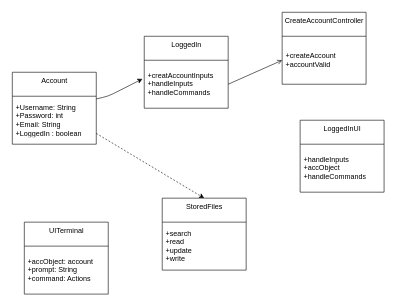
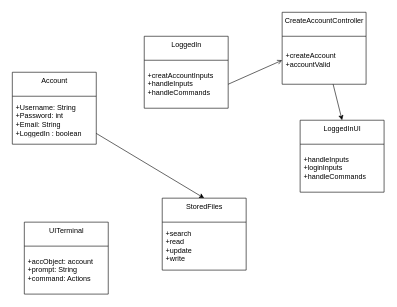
edge "Account" -> "+creatAccountInputs +handleInputs +handleCommands": removed
edge "CreateAccountController" -> "LoggedInUI": added
edge "Account" -> "StoredFiles": style dashed -> solid
node "+handleInputs +accObject +handleCommands": label "+handleInputs +accObject +handleCommands" -> "+handleInputs +loginInputs +handleCommands"
